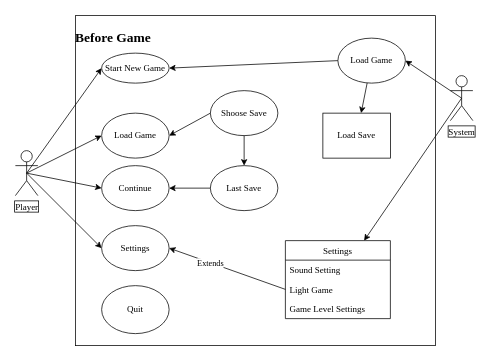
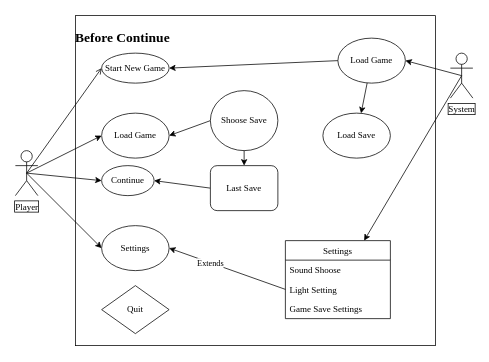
node "Before Game": label "Before Game" -> "Before Continue"
edge "Player" -> "Start New Game": arrowhead classic -> open
node "System": moved (462, 98) -> (462, 75)
node "Shoose Save": size 68x45 -> 68x60
node "Load Save": shape rectangle -> ellipse
node "Continue": size 68x45 -> 53x30
node "Last Save": shape ellipse -> rounded rectangle
node "Sound Setting": label "Sound Setting" -> "Sound Shoose"
node "Light Game": label "Light Game" -> "Light Setting"
node "Quit": shape ellipse -> diamond
node "Game Level Settings": label "Game Level Settings" -> "Game Save Settings"
